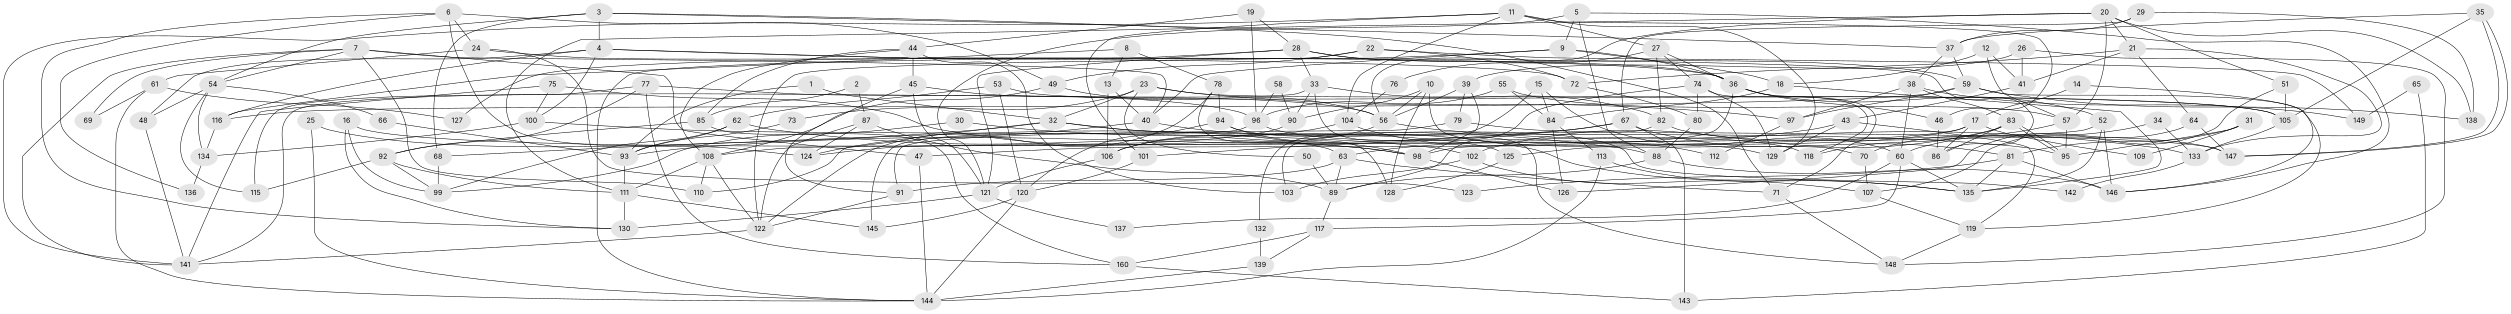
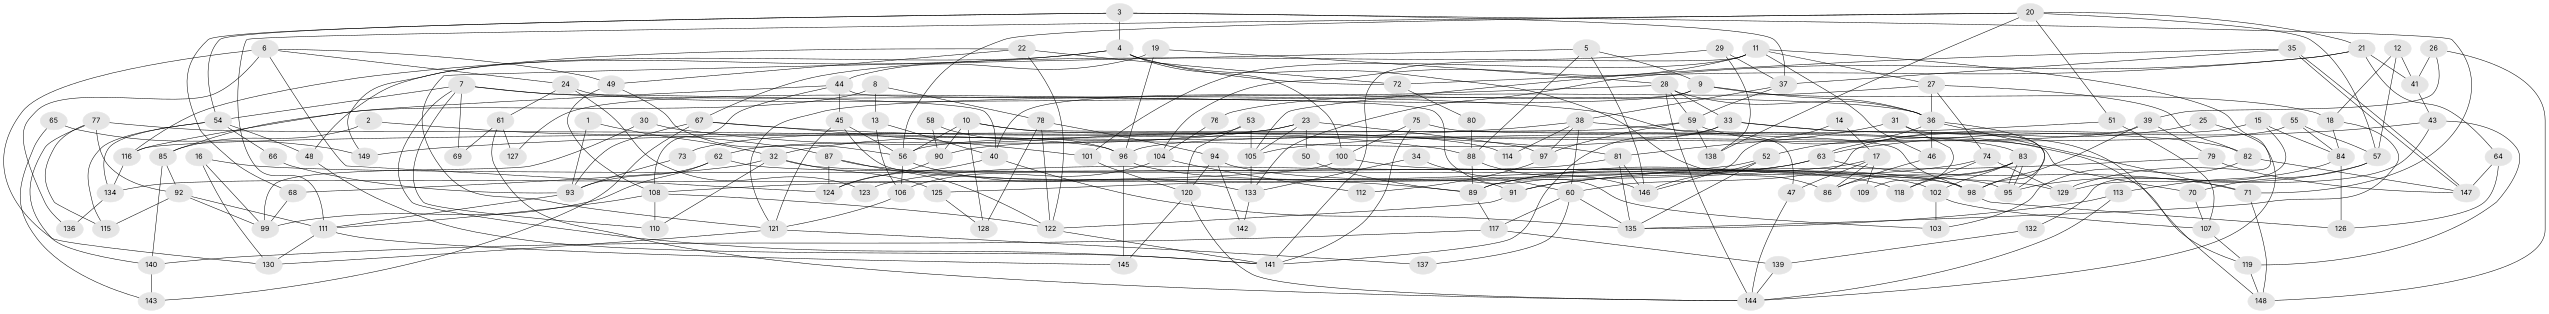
edge "74" -- "80": removed
node "114": added
node "160": label "160" -> "140"
